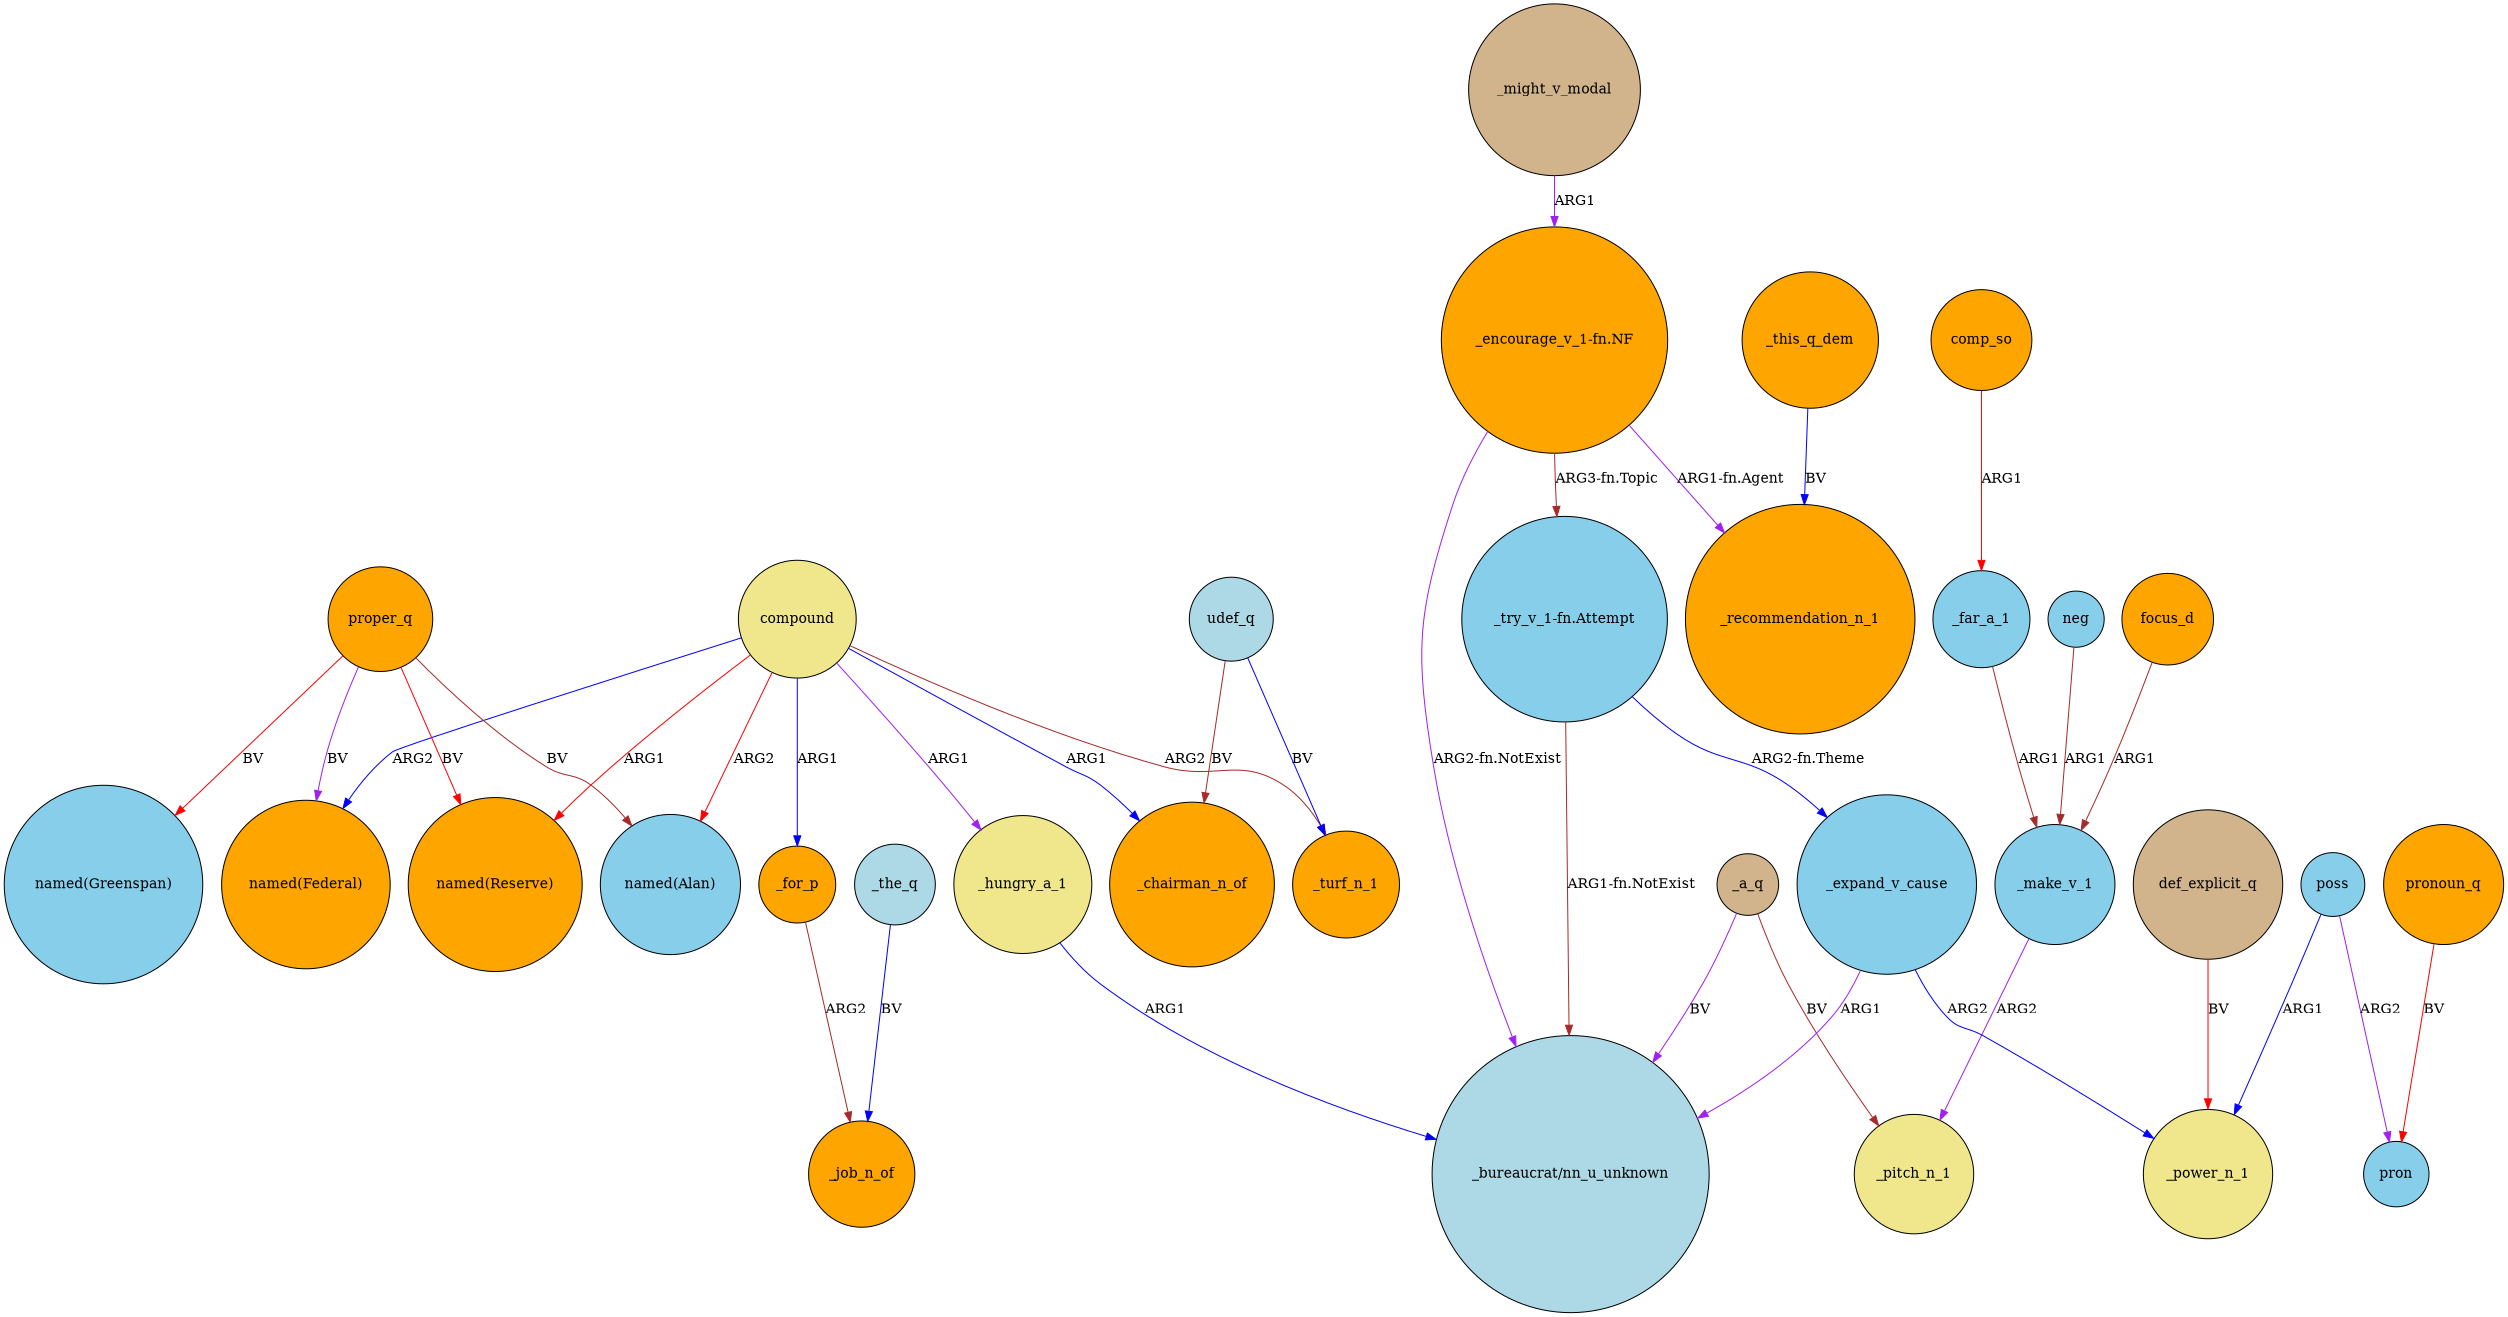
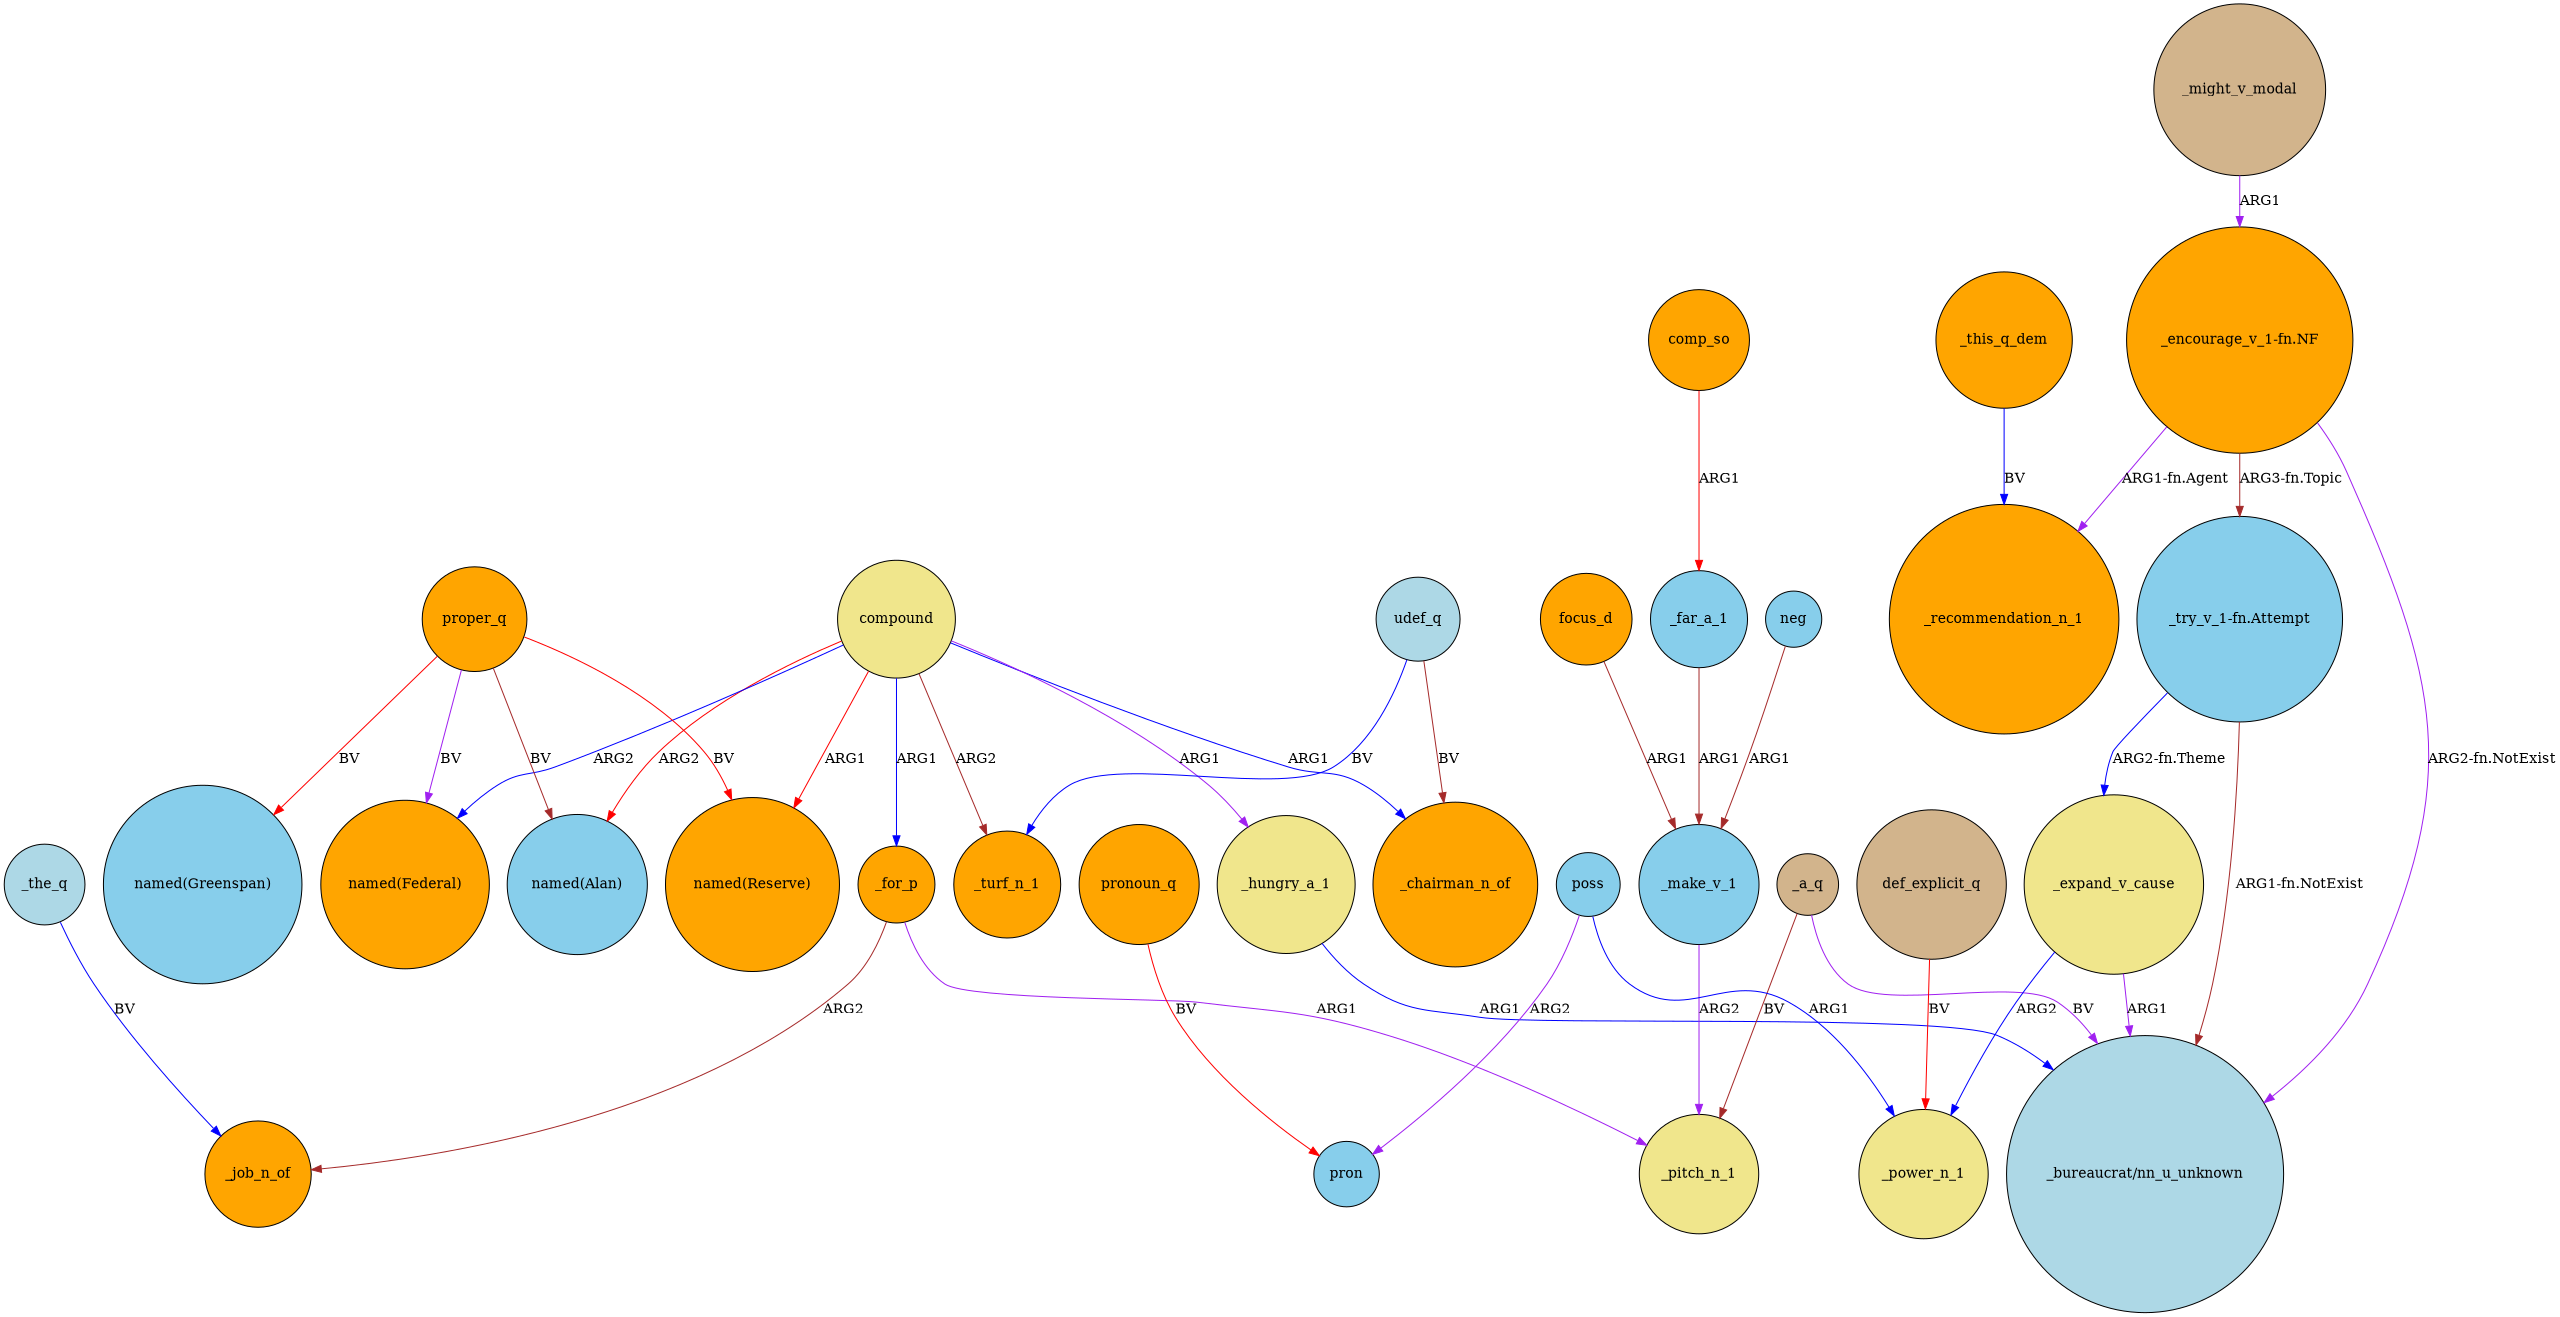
node "_expand_v_cause": fillcolor skyblue -> khaki
edge "_for_p" -> "_pitch_n_1": added, label "ARG1"
